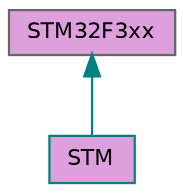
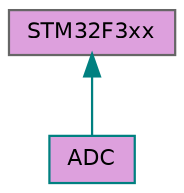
node "STM": label "STM" -> "ADC"
